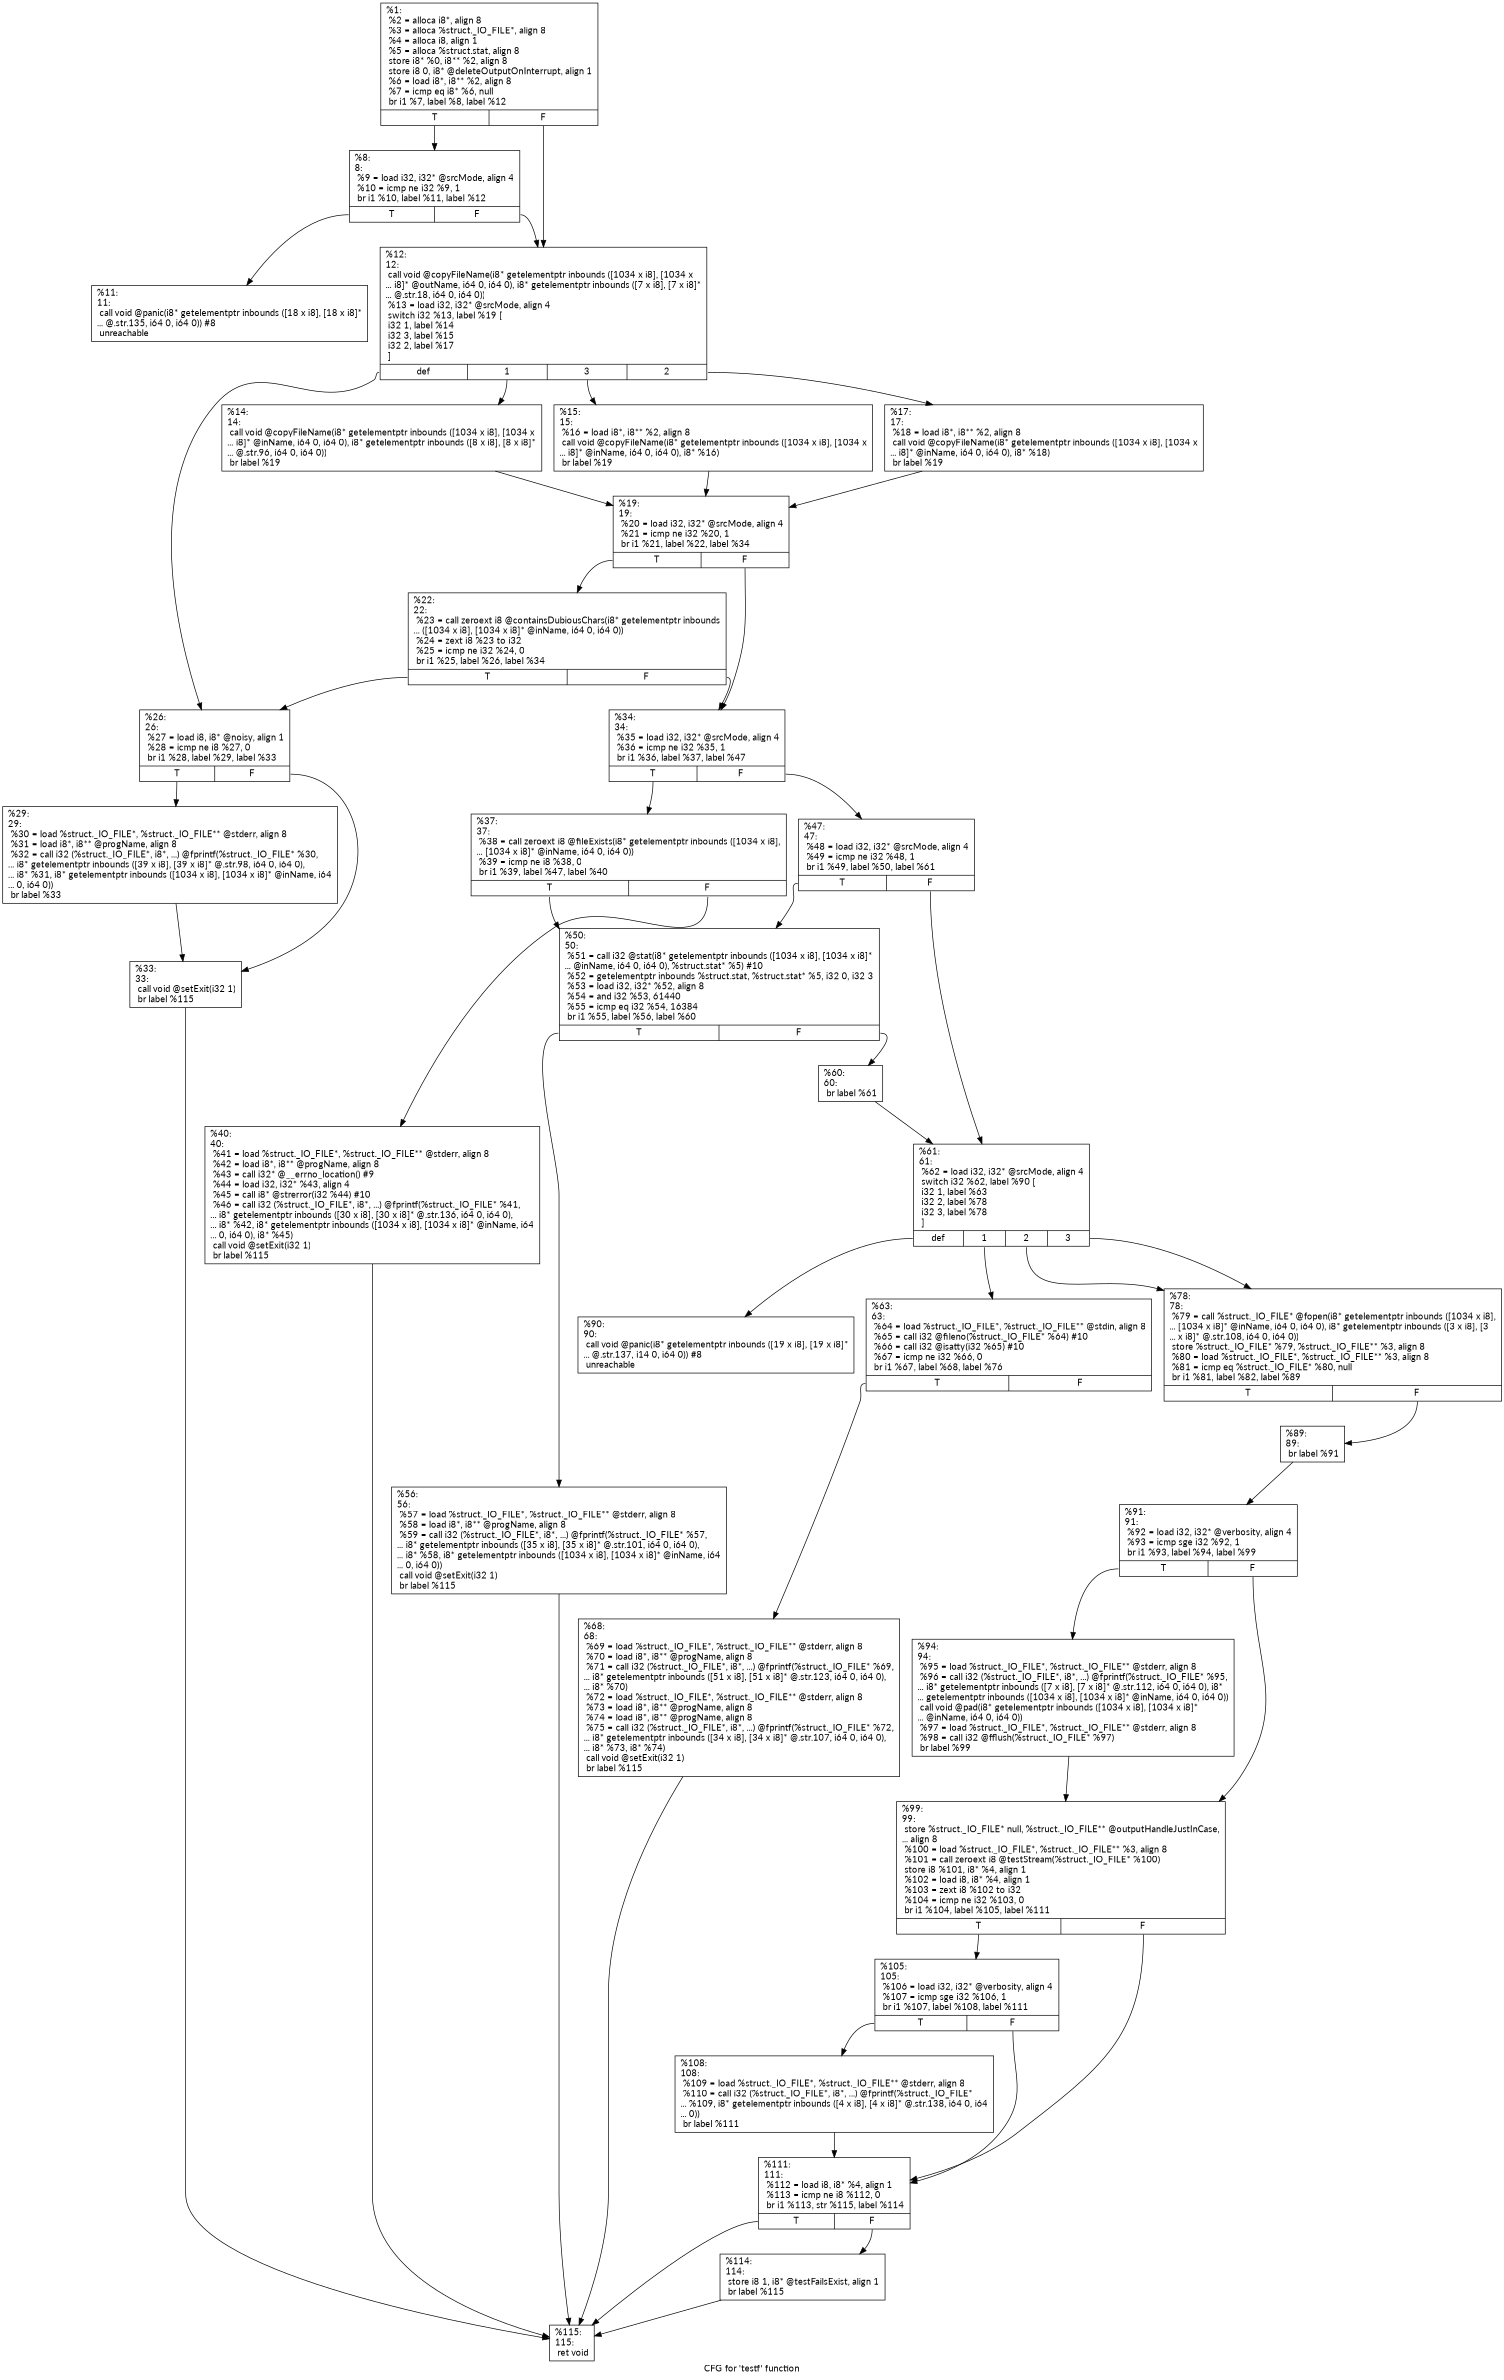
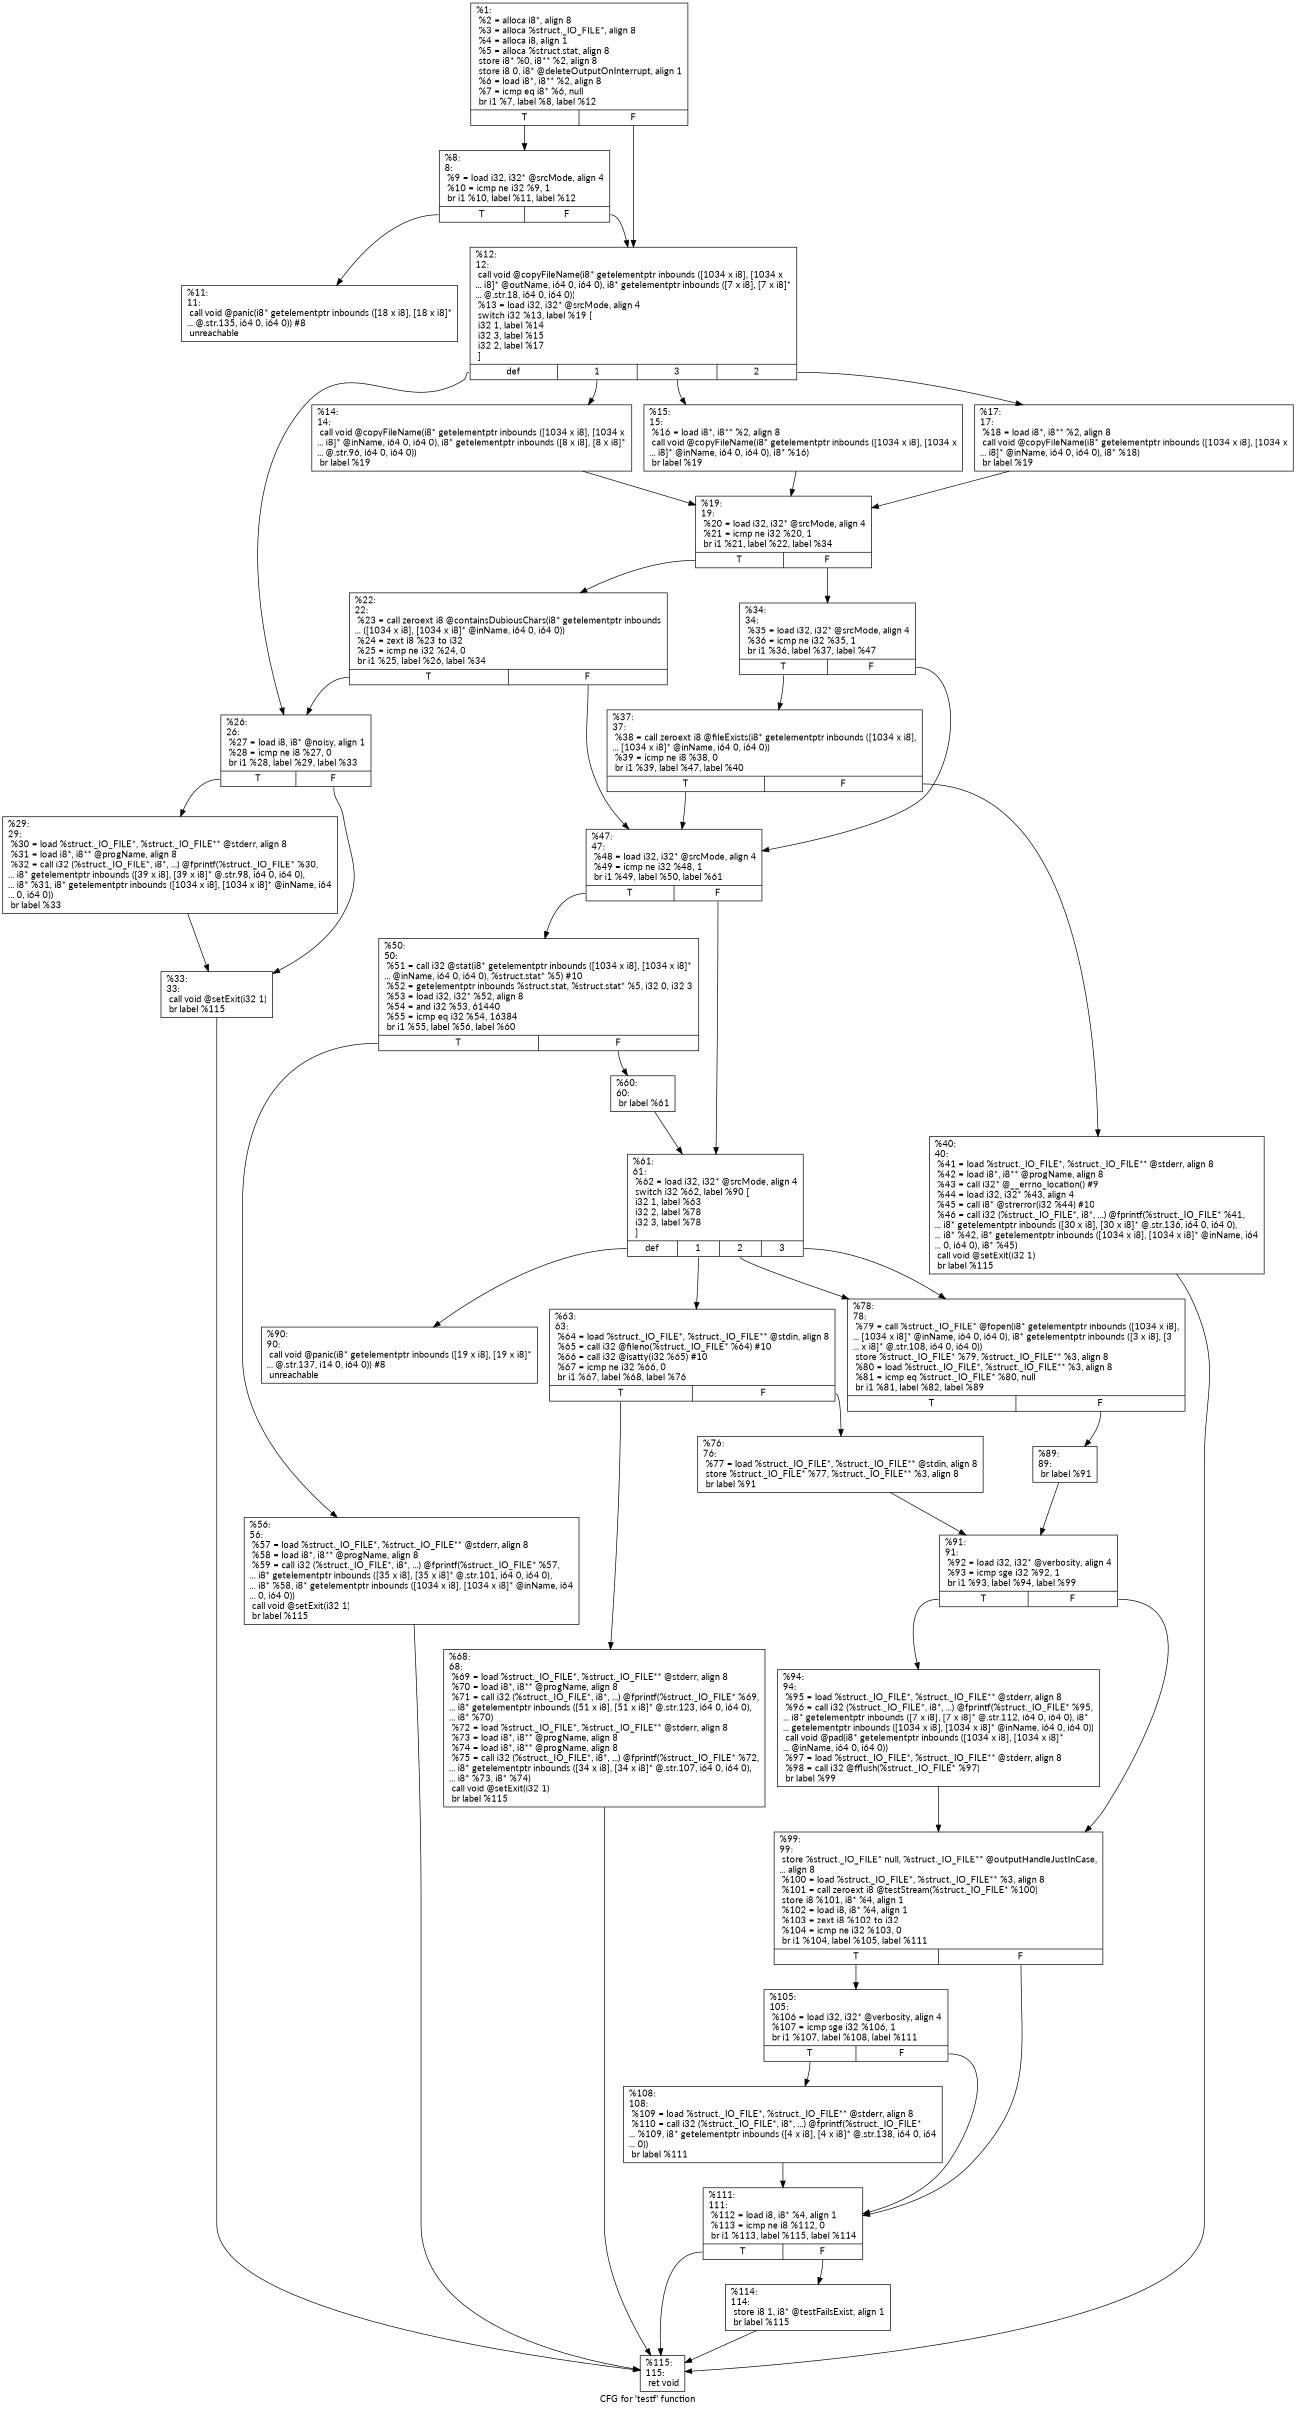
edge "%22:" -> "%34:": now "%22:" -> "%47:"
edge "%37:" -> "%50:": now "%37:" -> "%47:"
node "%76:": added
node "%111:": text "br i1 %113, str %115, label %114" -> "br i1 %113, label %115, label %114"
